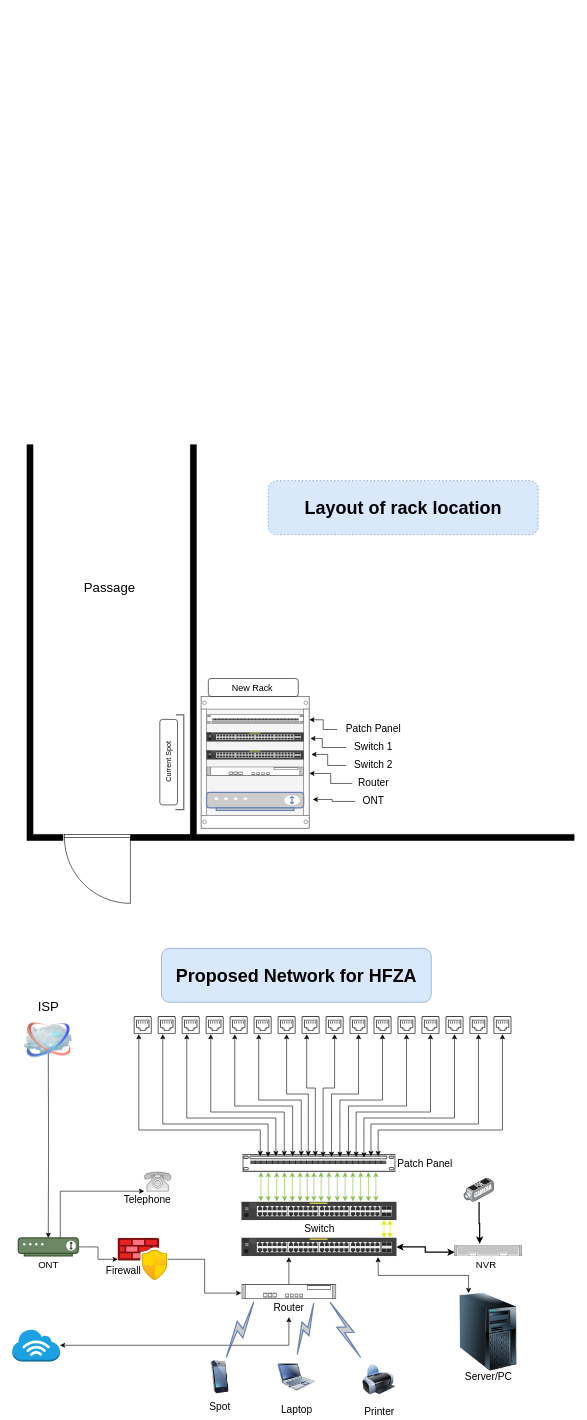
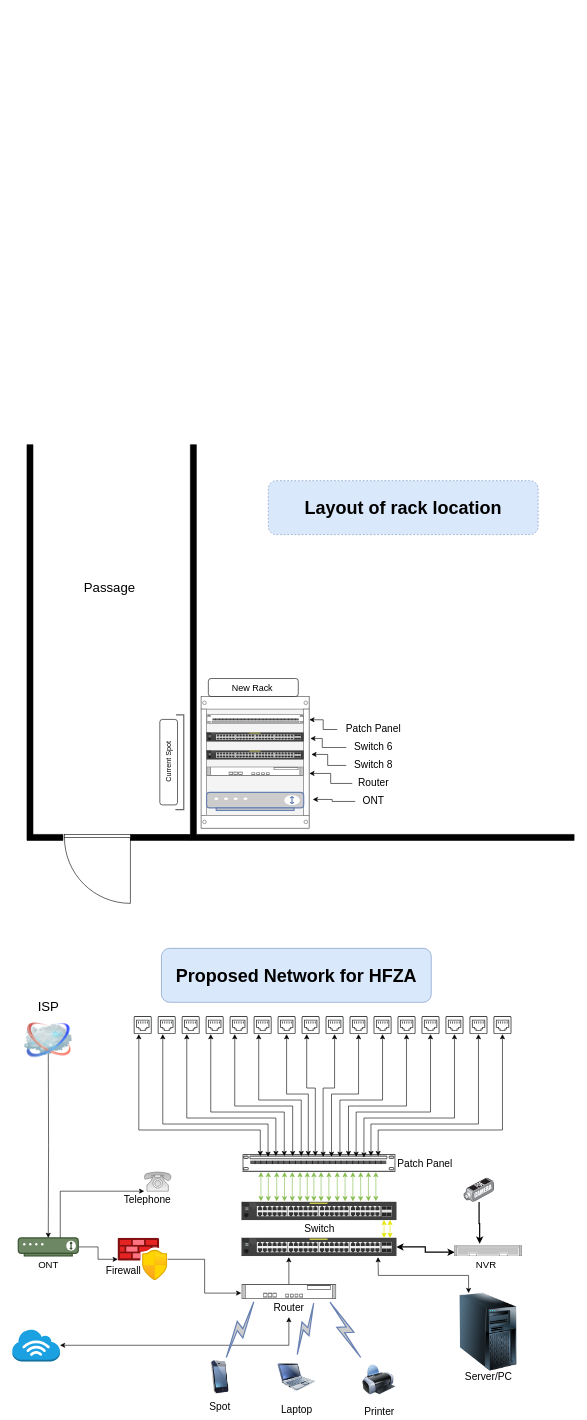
node "Switch 1": label "Switch 1" -> "Switch 6"
node "Switch 2": label "Switch 2" -> "Switch 8"
